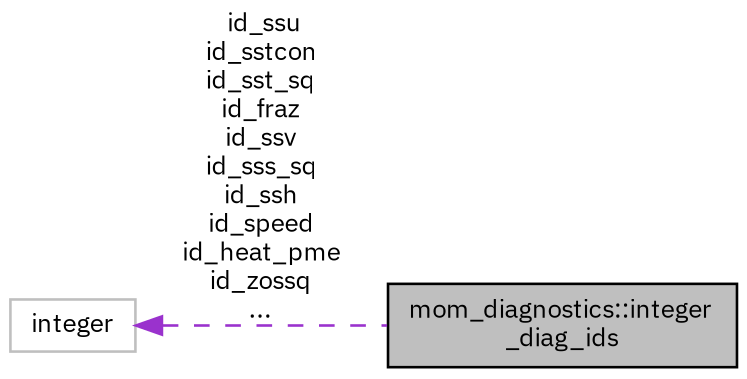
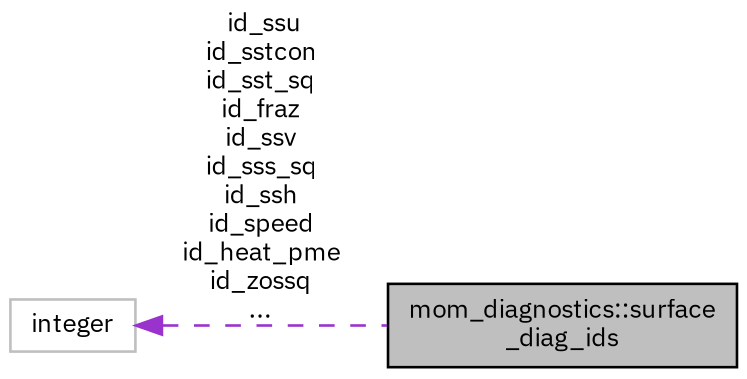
node "mom_diagnostics::integer _diag_ids": label "mom_diagnostics::integer _diag_ids" -> "mom_diagnostics::surface _diag_ids"
